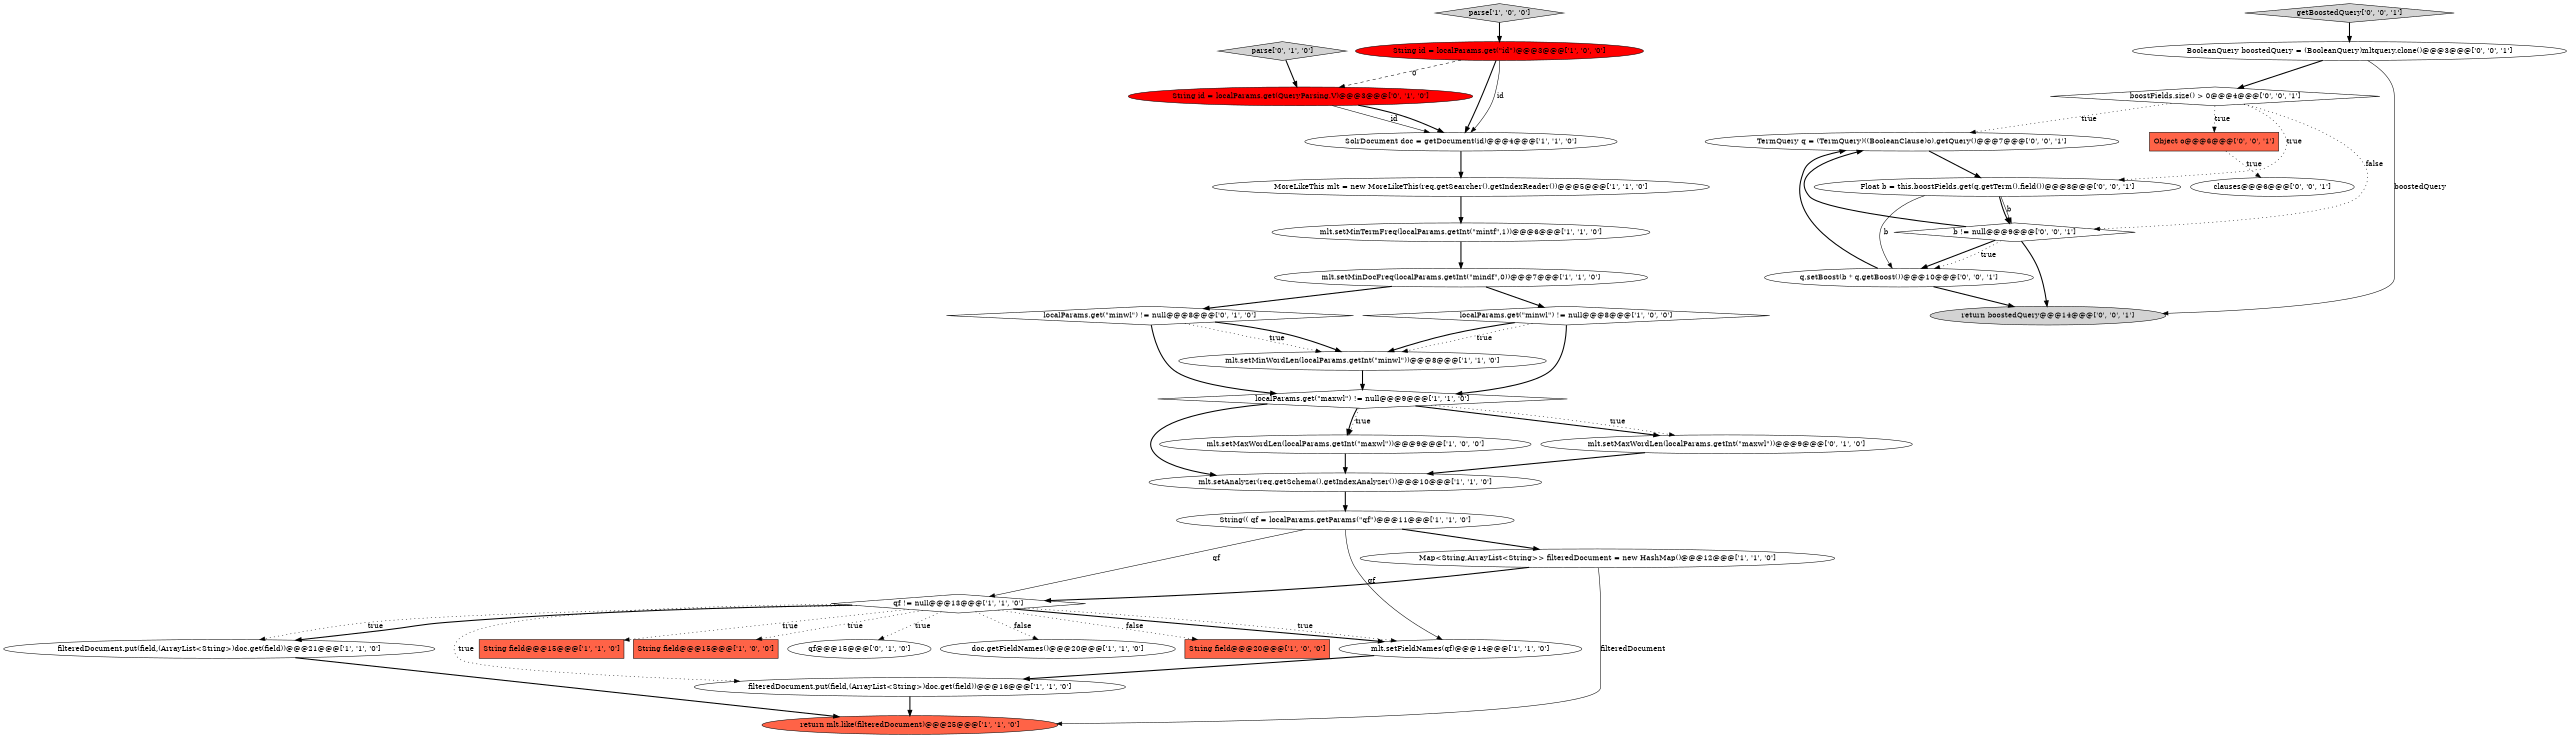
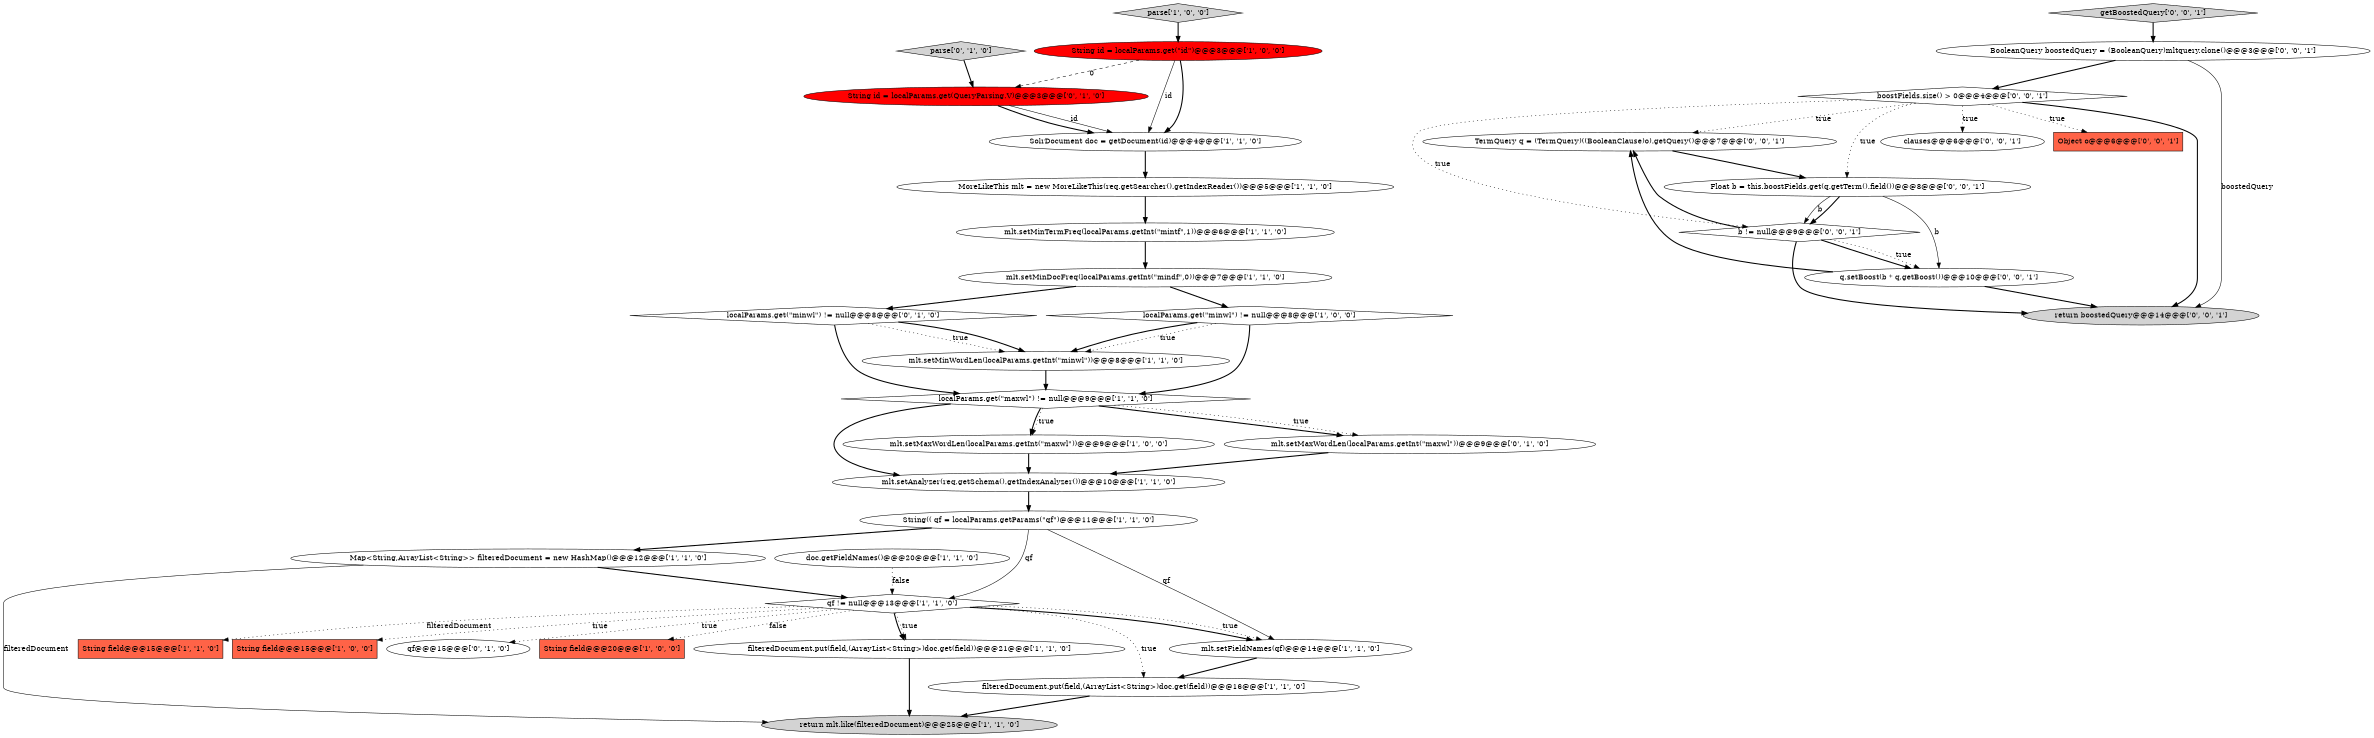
edge "boostFields.size() > 0@@@4@@@['0', '0', '1']" -> "return boostedQuery@@@14@@@['0', '0', '1']": added
edge "Object o@@@6@@@['0', '0', '1']" -> "clauses@@@6@@@['0', '0', '1']": now "boostFields.size() > 0@@@4@@@['0', '0', '1']" -> "clauses@@@6@@@['0', '0', '1']"
edge "boostFields.size() > 0@@@4@@@['0', '0', '1']" -> "b != null@@@9@@@['0', '0', '1']": label "false" -> "true"
edge "qf != null@@@13@@@['1', '1', '0']" -> "doc.getFieldNames()@@@20@@@['1', '1', '0']": reversed
edge "qf != null@@@13@@@['1', '1', '0']" -> "String field@@@15@@@['1', '1', '0']": label "true" -> "filteredDocument"
node "return mlt.like(filteredDocument)@@@25@@@['1', '1', '0']": fillcolor tomato -> lightgray
